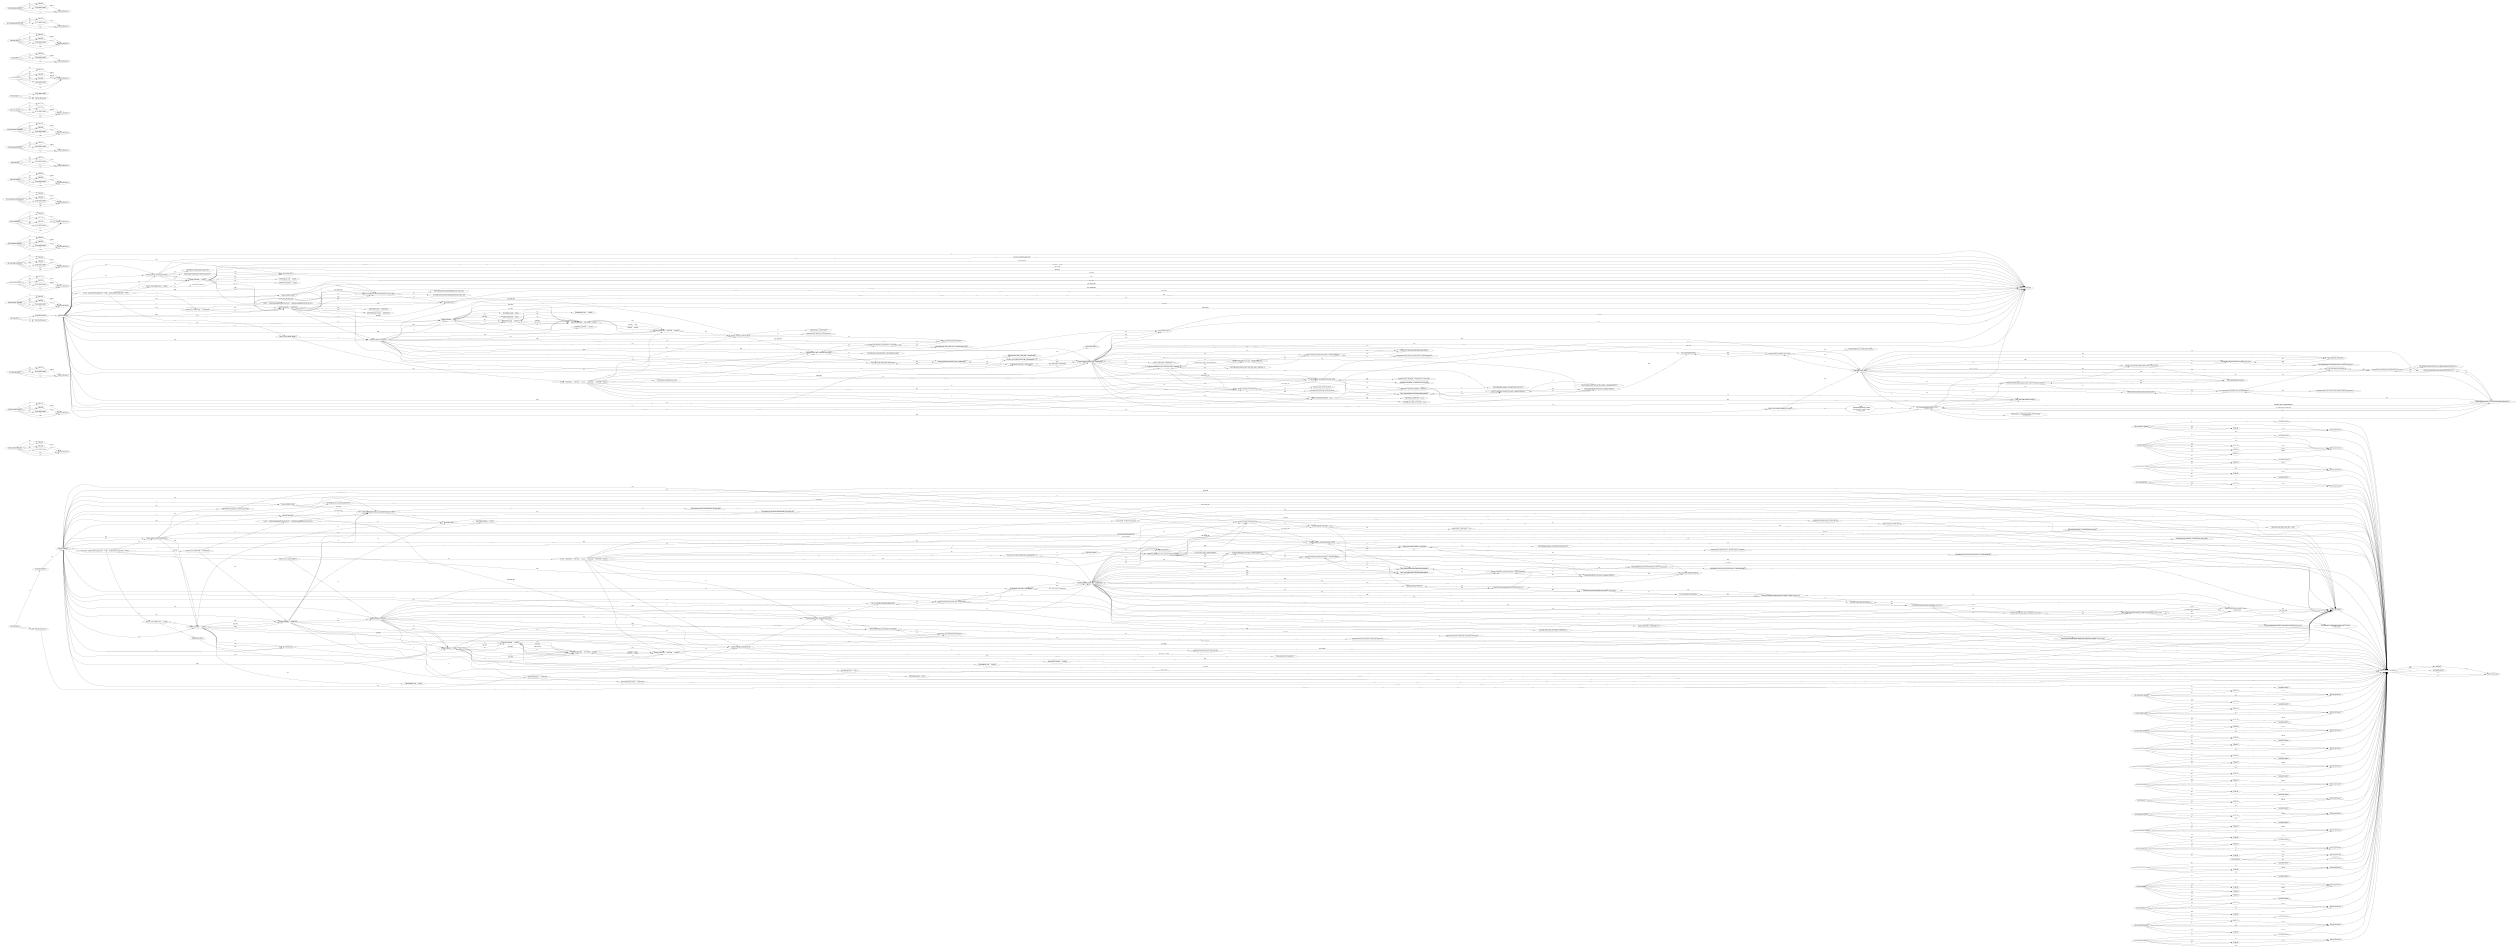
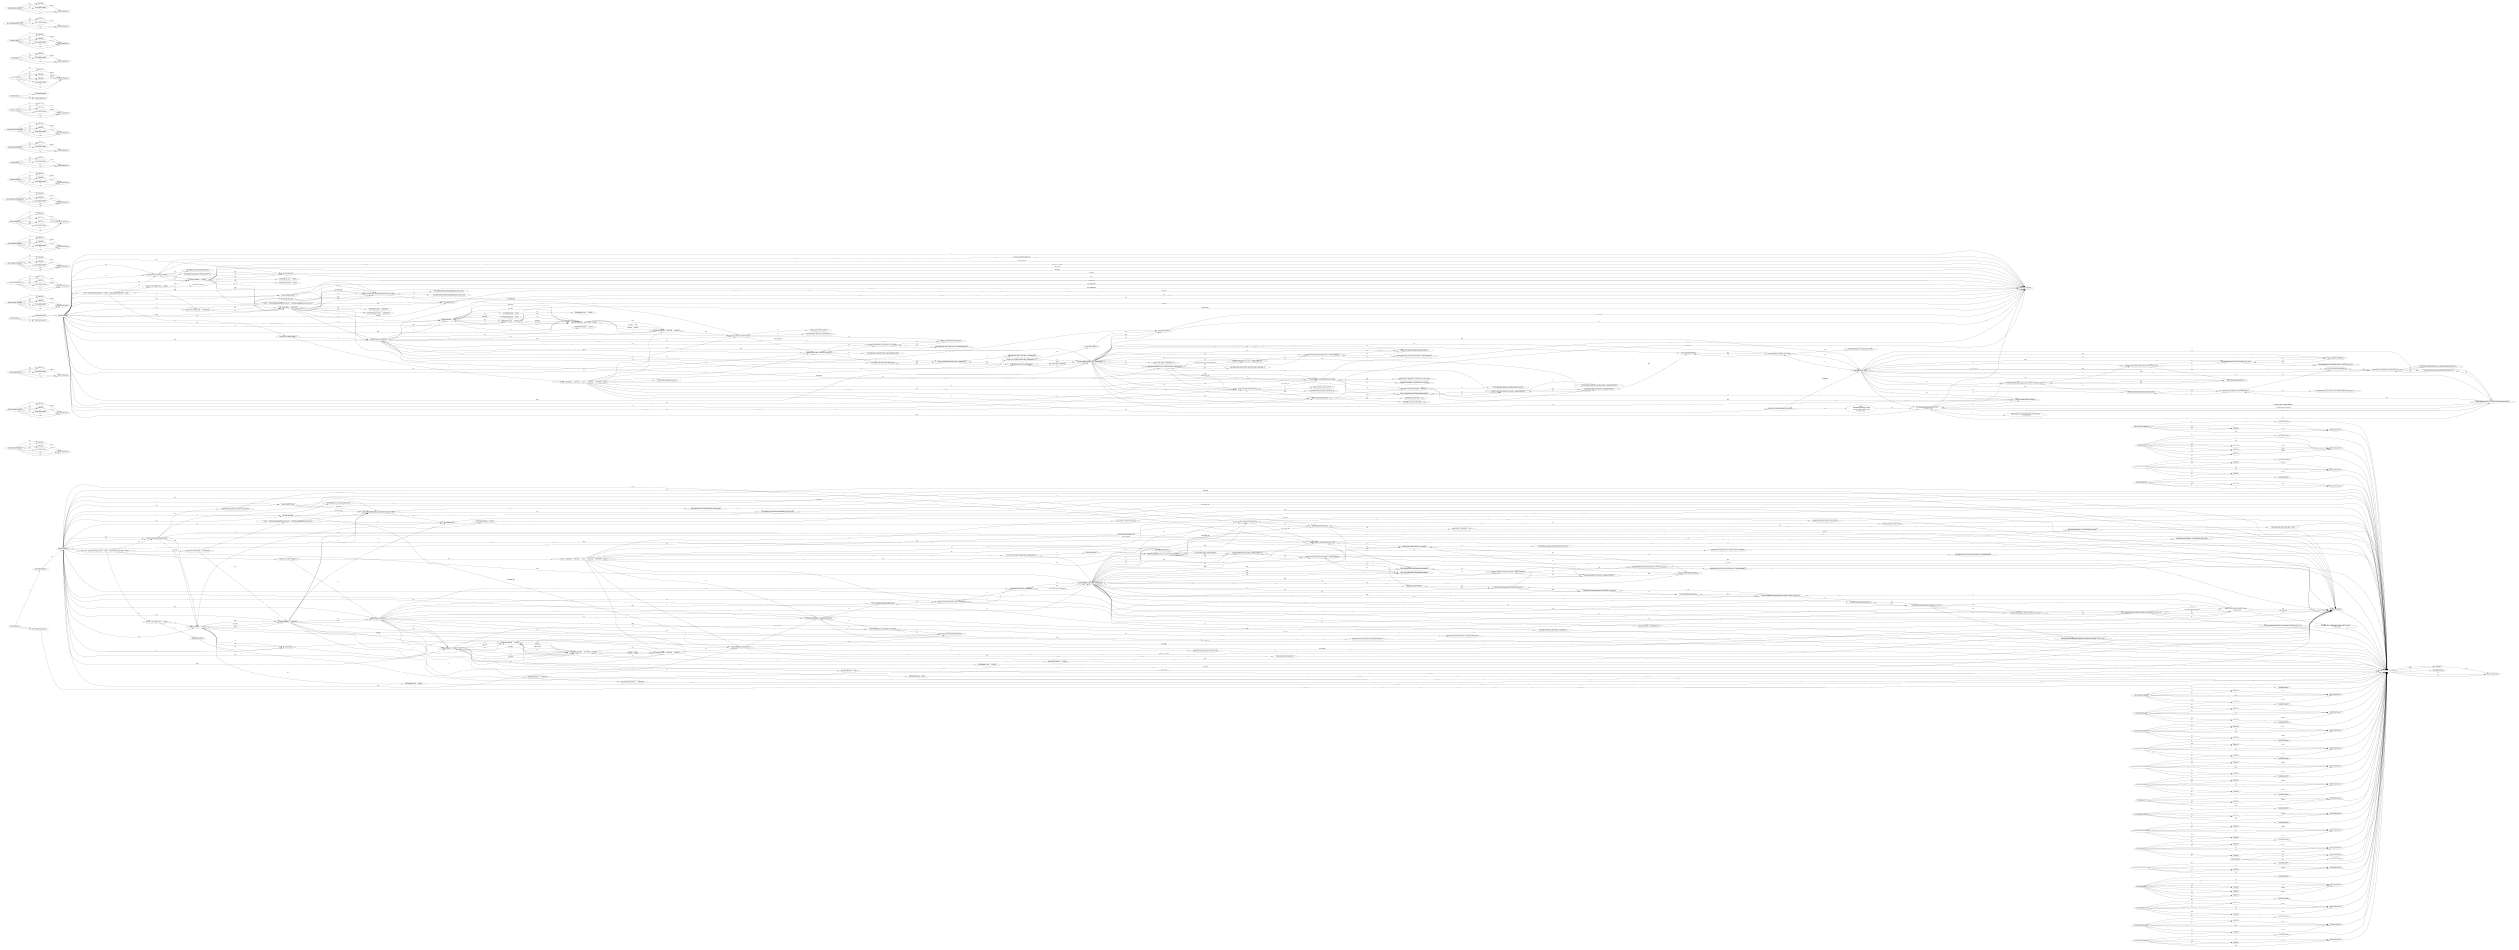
edge "(CONTROL_STRUCTURE,IF,if (method_factory_.empty()))" -> "(empty,method_factory_.empty())": label "AST: " -> "INITIALIZED: "
